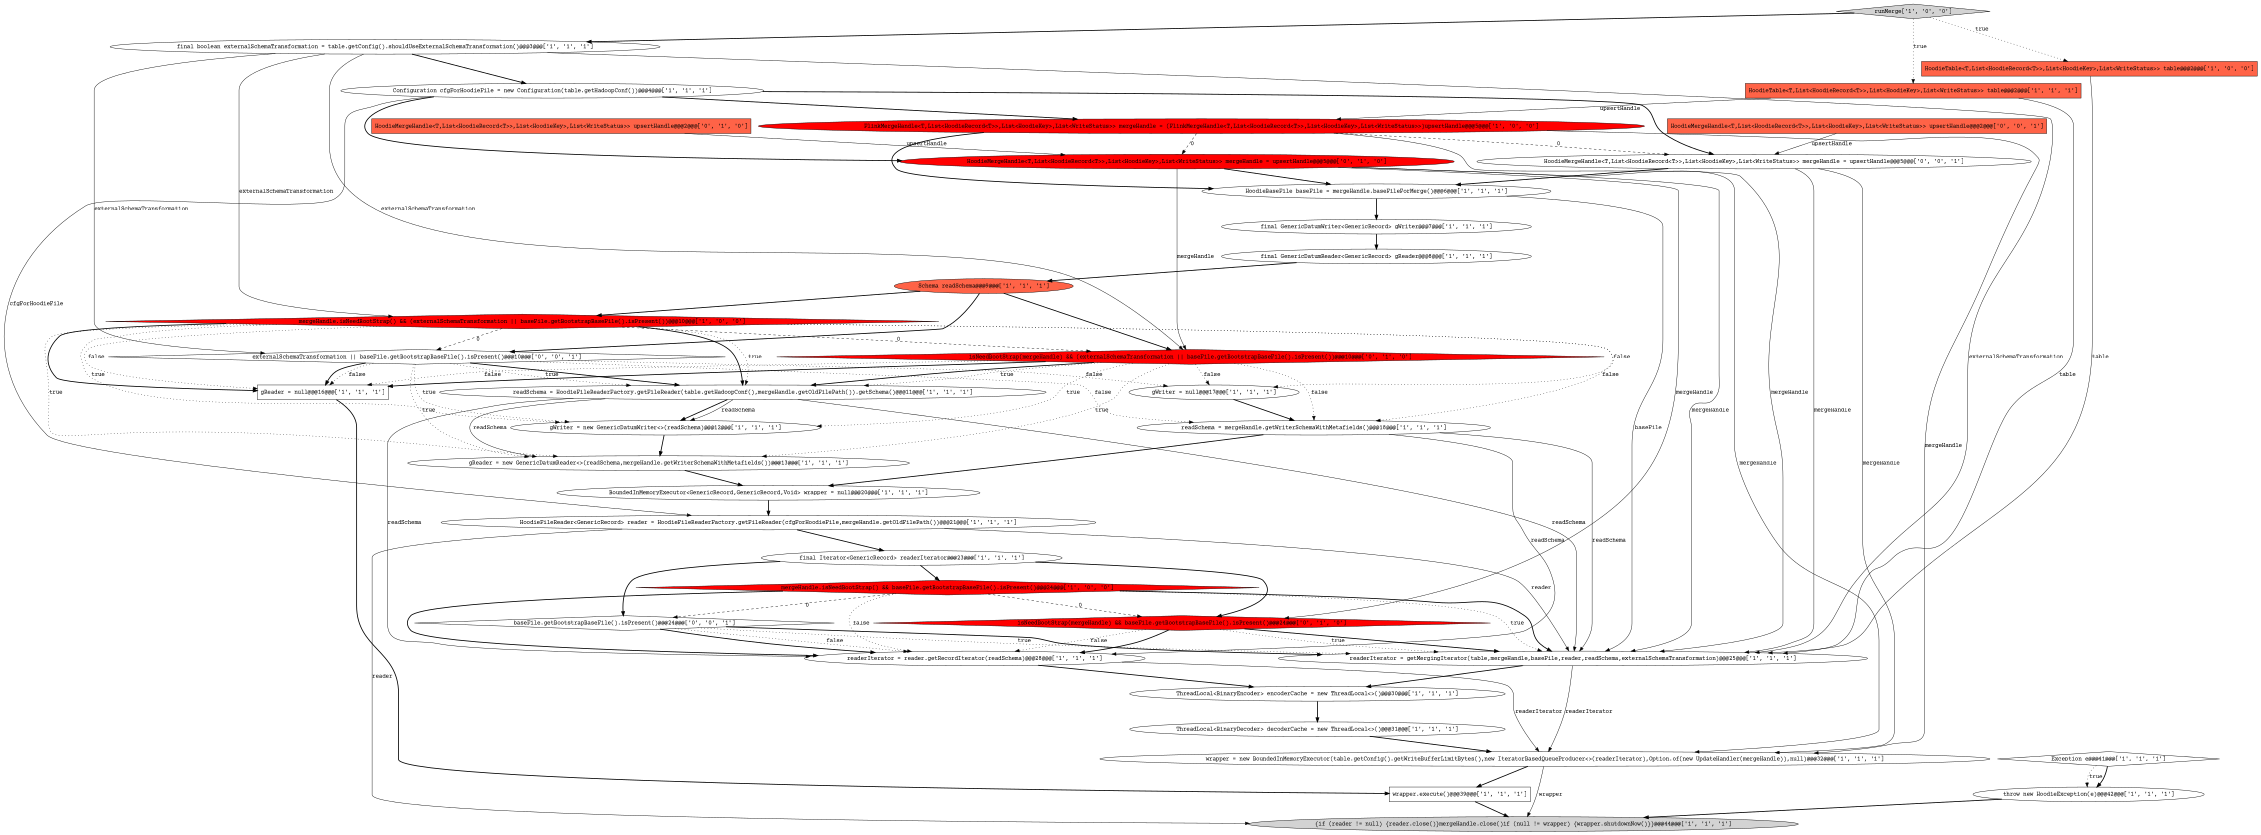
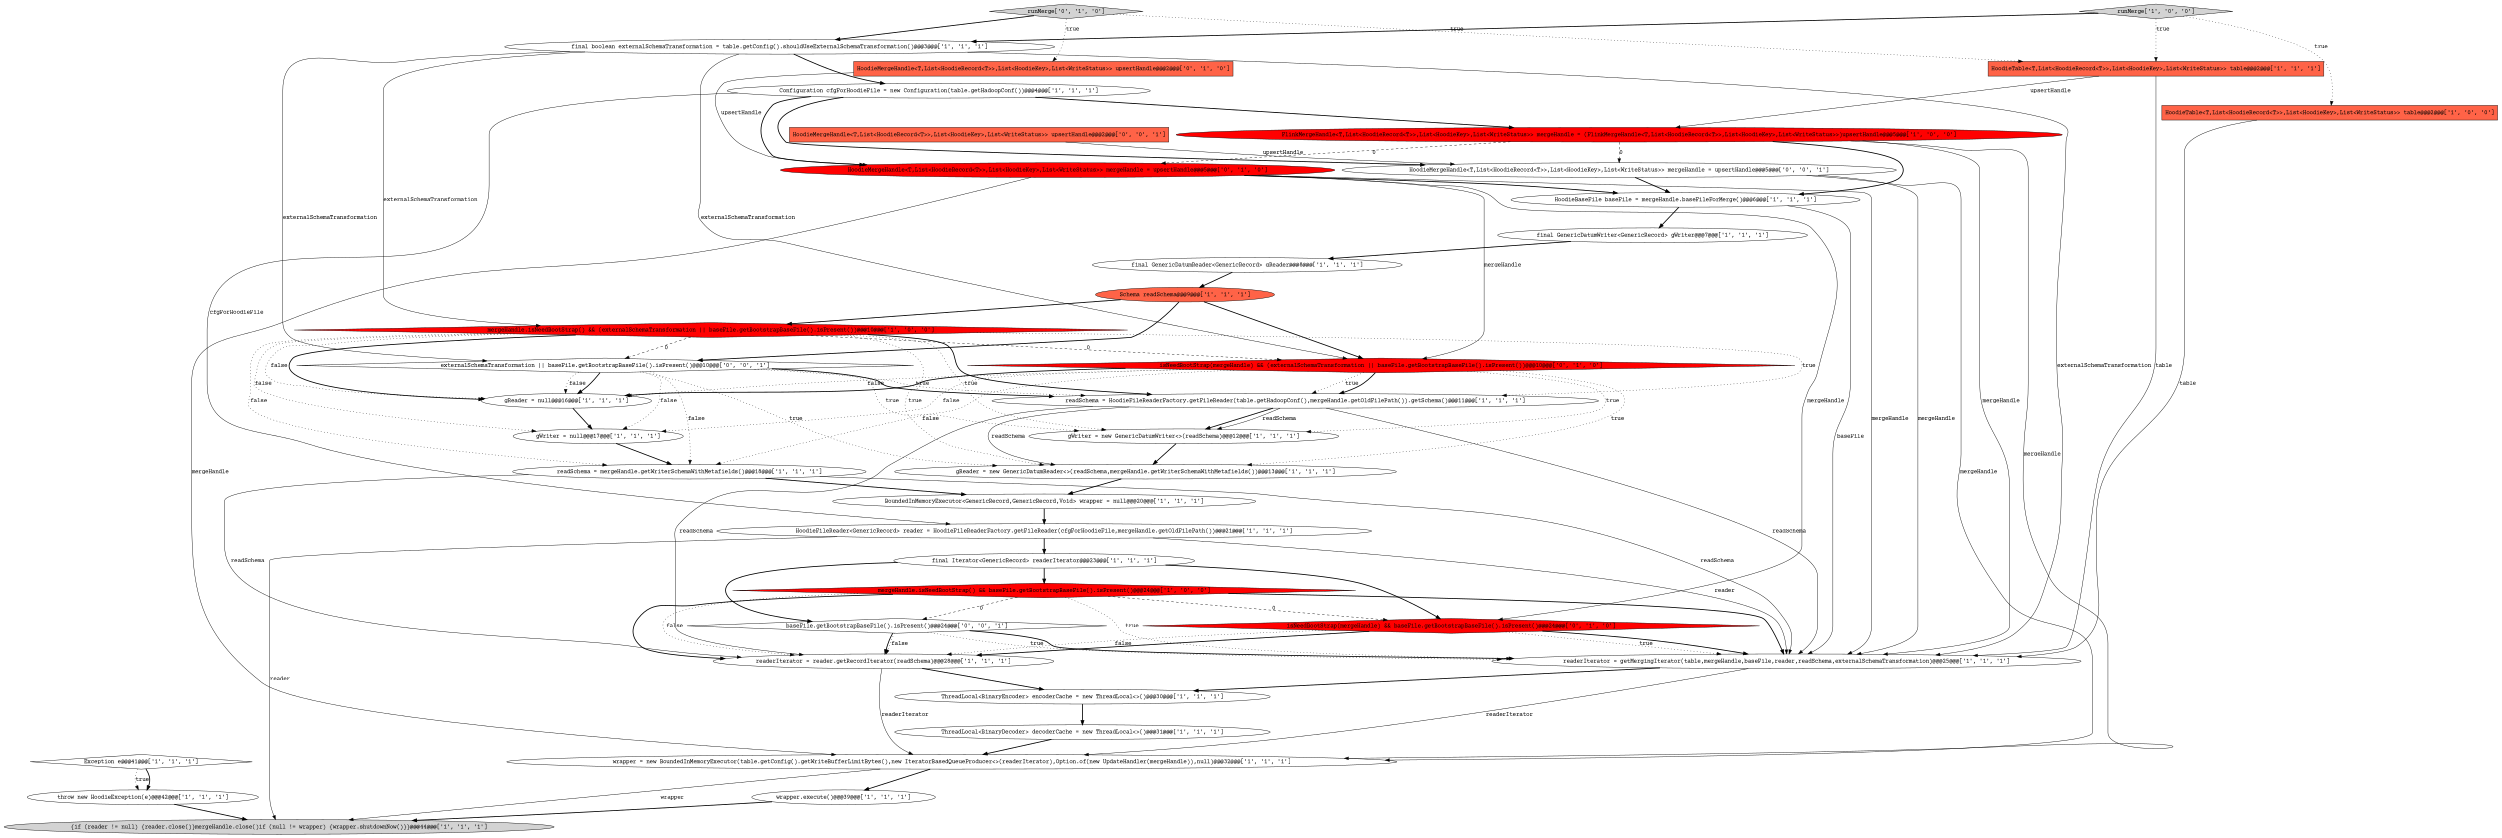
node "runMerge['0', '1', '0']": added
node "gReader = null@@@16@@@['1', '1', '1']": shape box -> ellipse
edge "gReader = null@@@16@@@['1', '1', '1']" -> "wrapper.execute()@@@39@@@['1', '1', '1']": now "gReader = null@@@16@@@['1', '1', '1']" -> "gWriter = null@@@17@@@['1', '1', '1']"
node "wrapper.execute()@@@39@@@['1', '1', '1']": shape box -> ellipse
